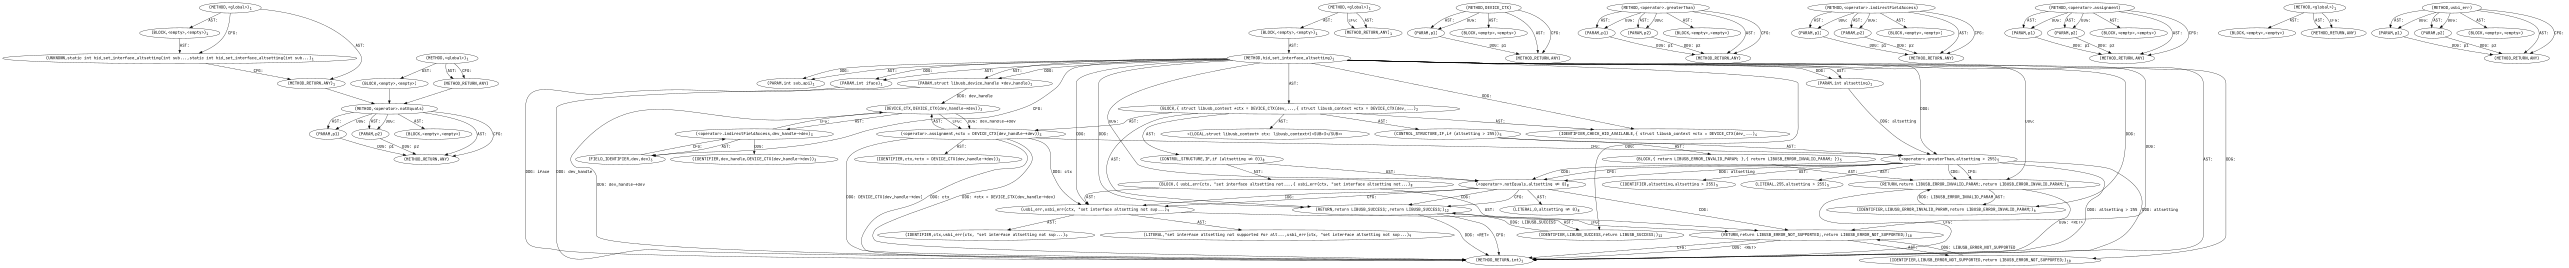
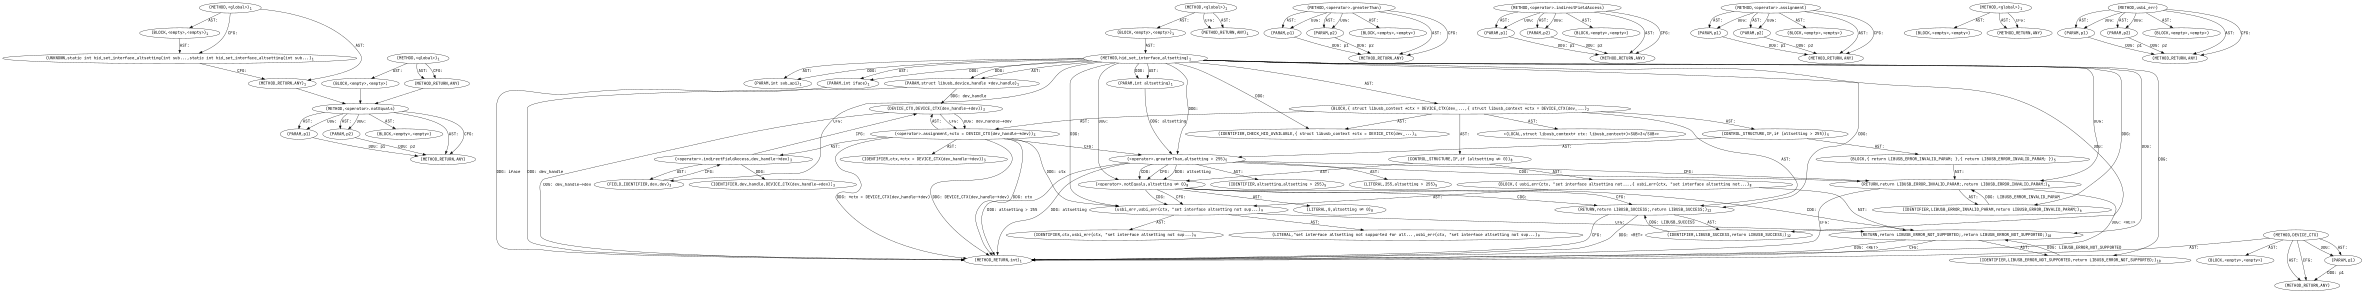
edge "(METHOD,hid_set_interface_altsetting)" -> "(METHOD_RETURN,int)": now "(METHOD,DEVICE_CTX)" -> "(METHOD_RETURN,int)"
edge "(DEVICE_CTX,DEVICE_CTX(dev_handle->dev))" -> "(<operator>.indirectFieldAccess,dev_handle->dev)": now "(<operator>.assignment,*ctx = DEVICE_CTX(dev_handle->dev))" -> "(<operator>.indirectFieldAccess,dev_handle->dev)"
